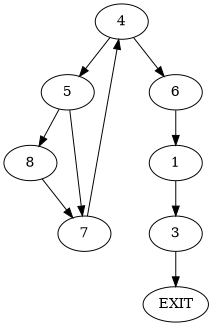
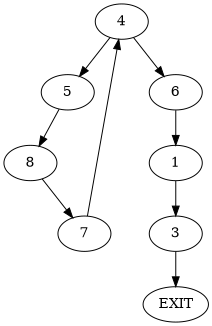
edge "5" -> "7": removed
